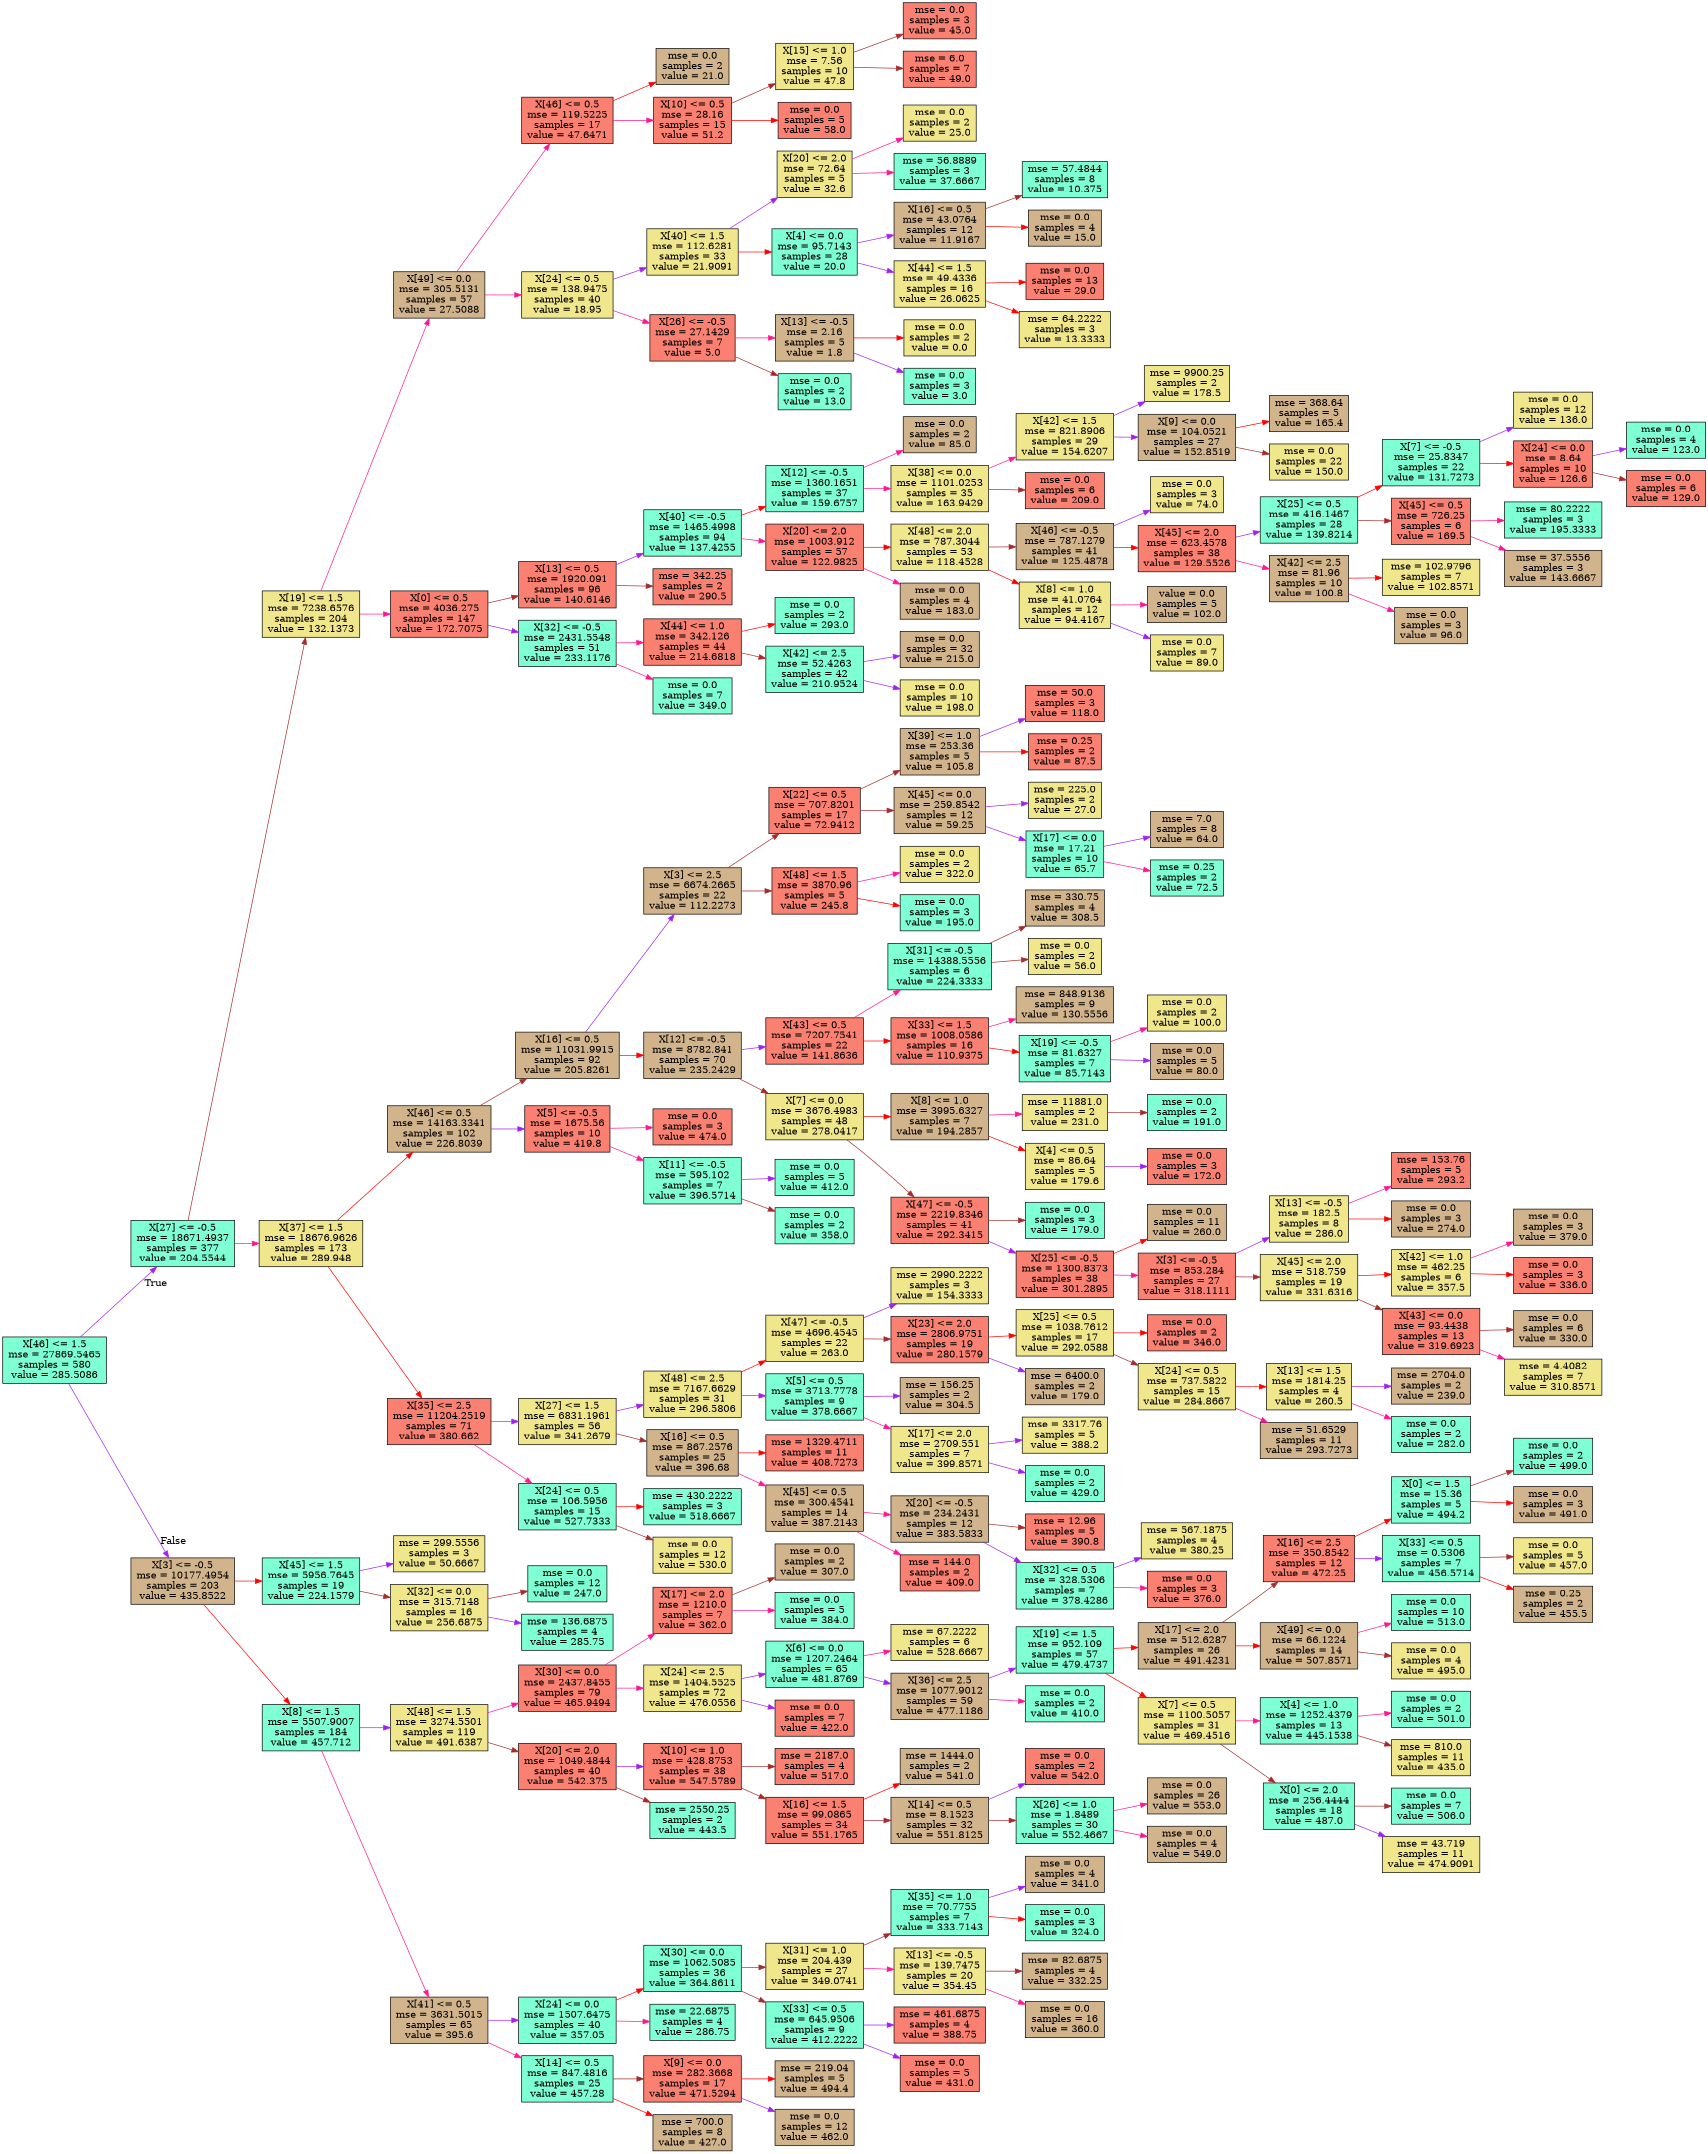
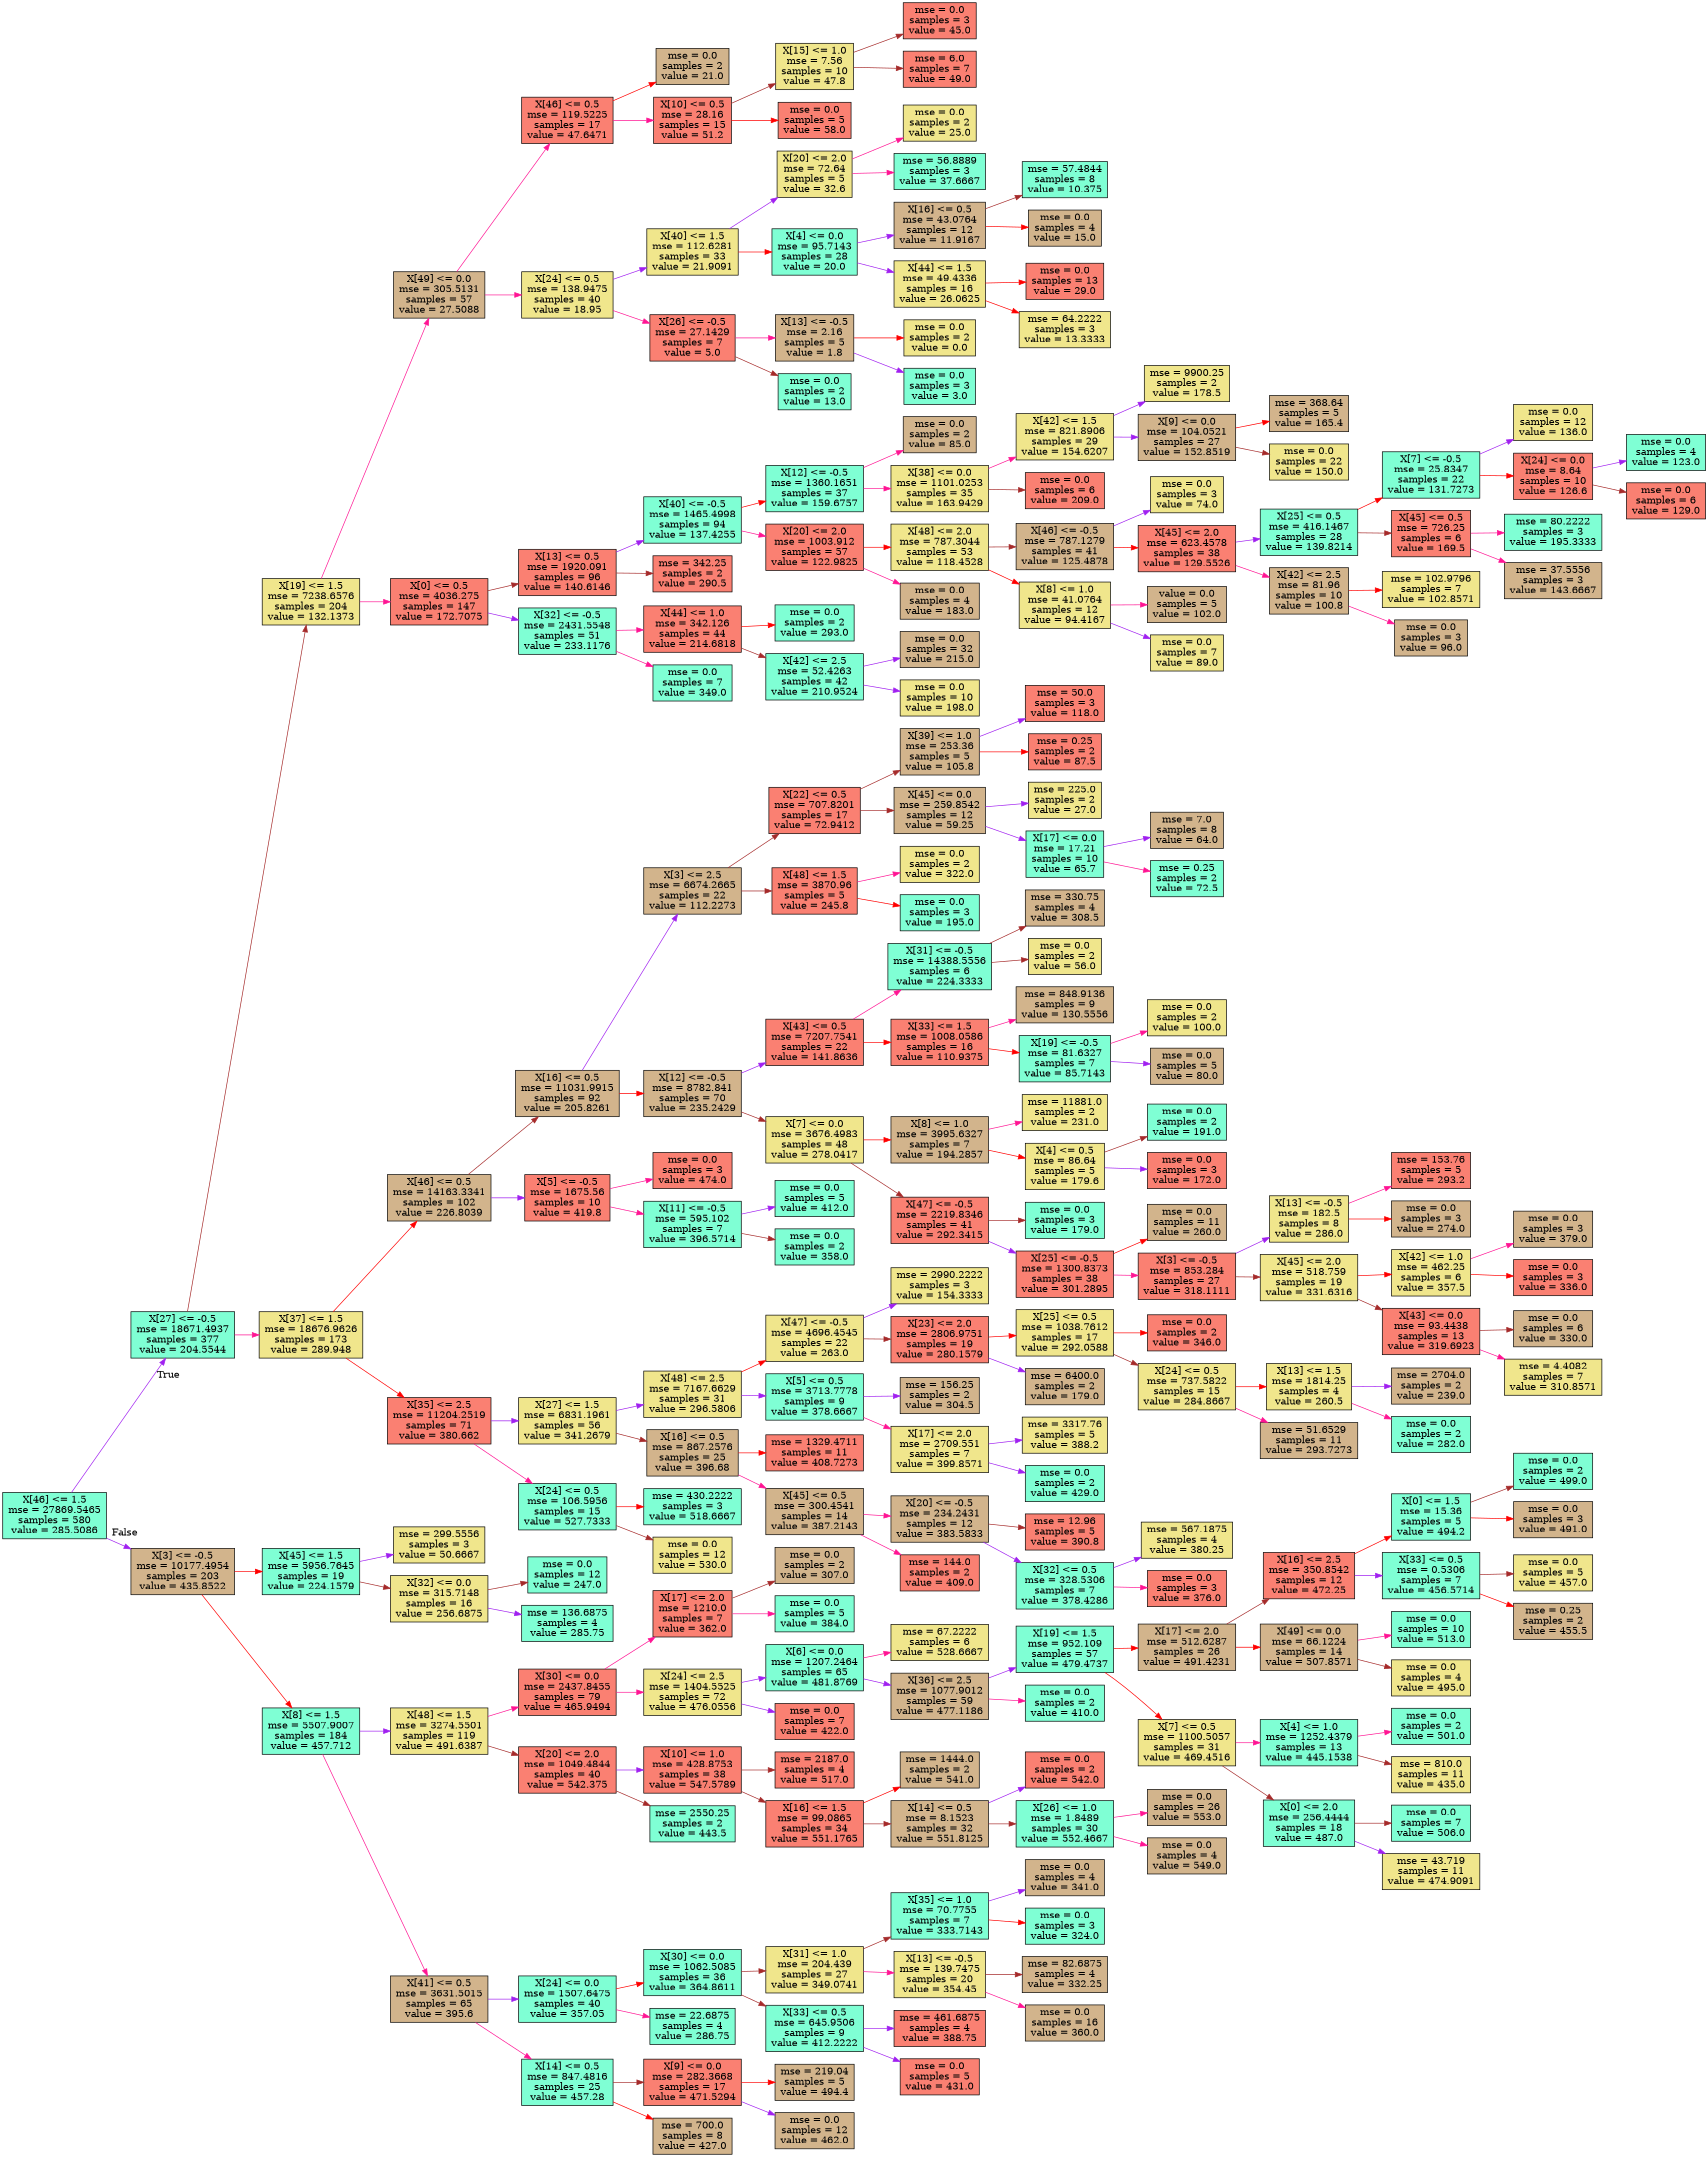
edge "mse = 11881.0 samples = 2 value = 231.0" -> "mse = 0.0 samples = 2 value = 191.0": now "X[4] <= 0.5 mse = 86.64 samples = 5 value = 179.6" -> "mse = 0.0 samples = 2 value = 191.0"
